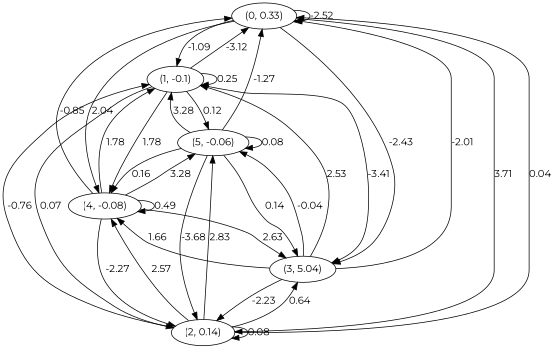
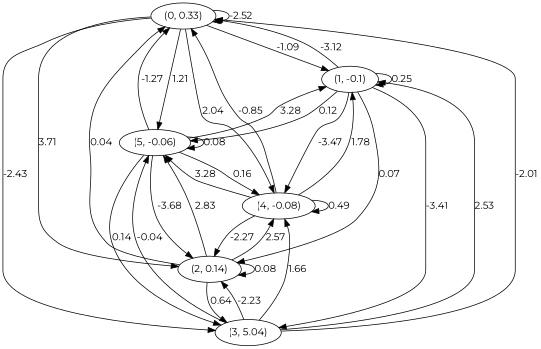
edge "(0, 0.33)" -> "(5, -0.06)": added, label "1.21"
edge "(1, -0.1)" -> "(4, -0.08)": label "1.78" -> "-3.47"
edge "(2, 0.14)" -> "(1, -0.1)": removed, label "-0.76"
edge "(4, -0.08)" -> "(3, 5.04)": removed, label "2.63"
